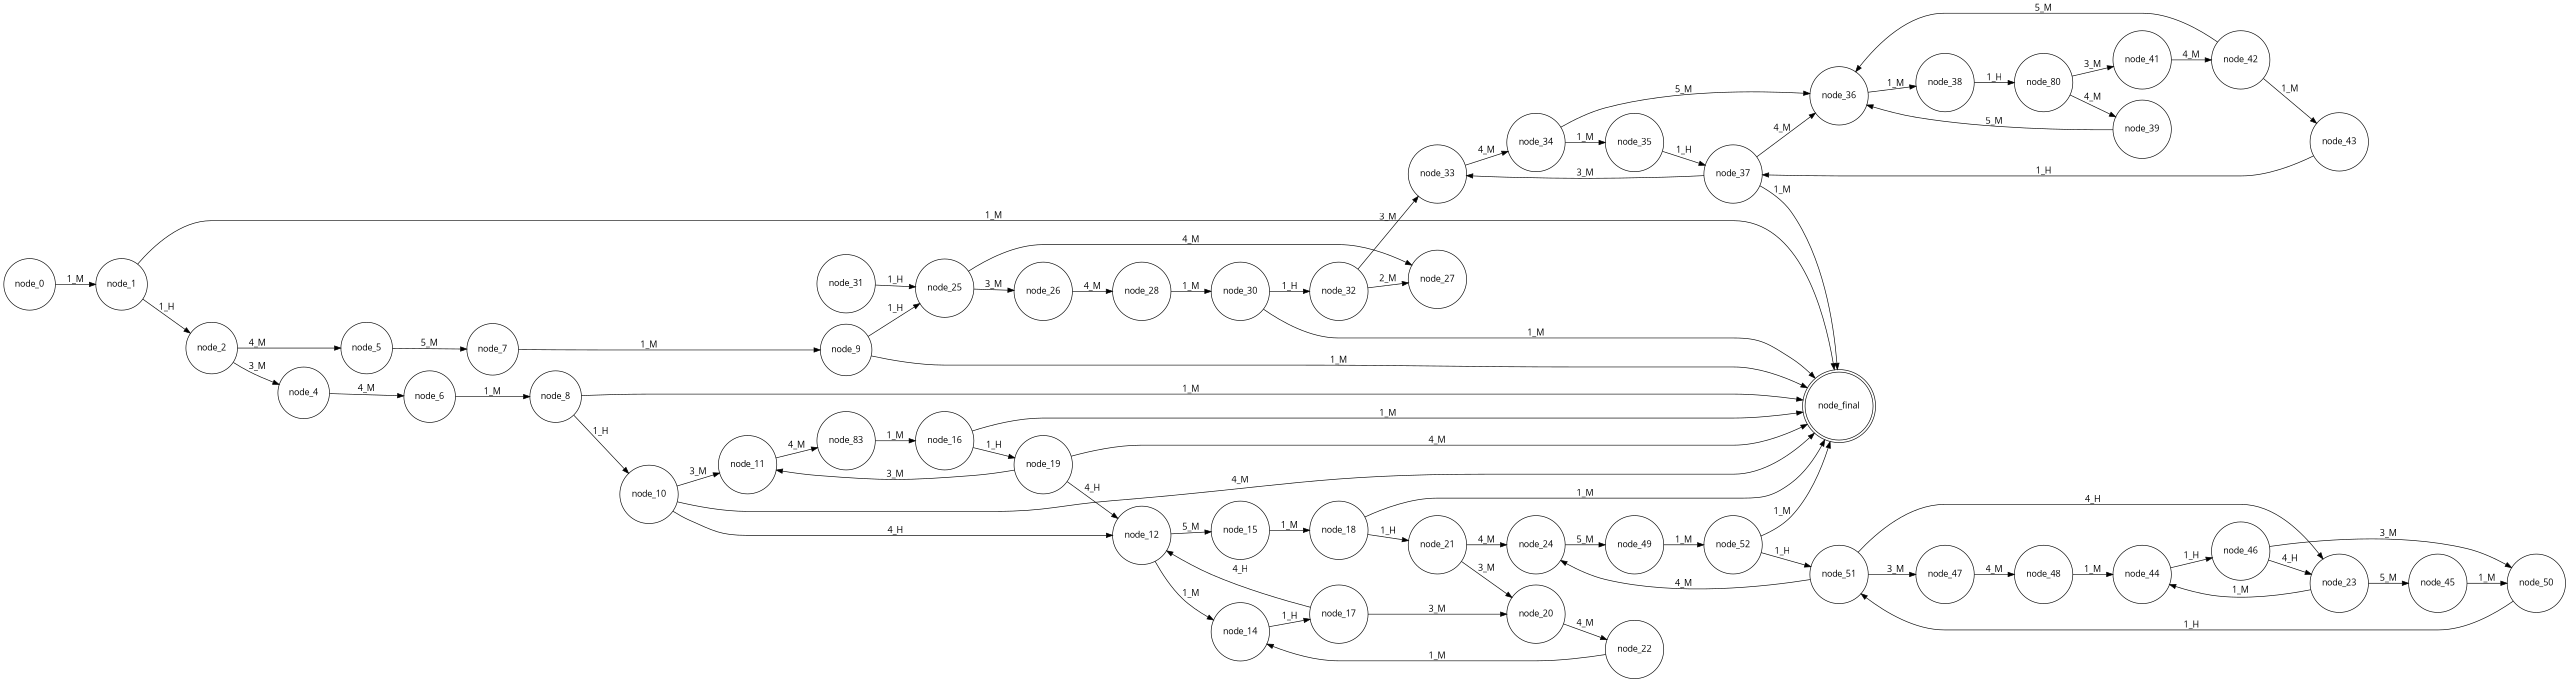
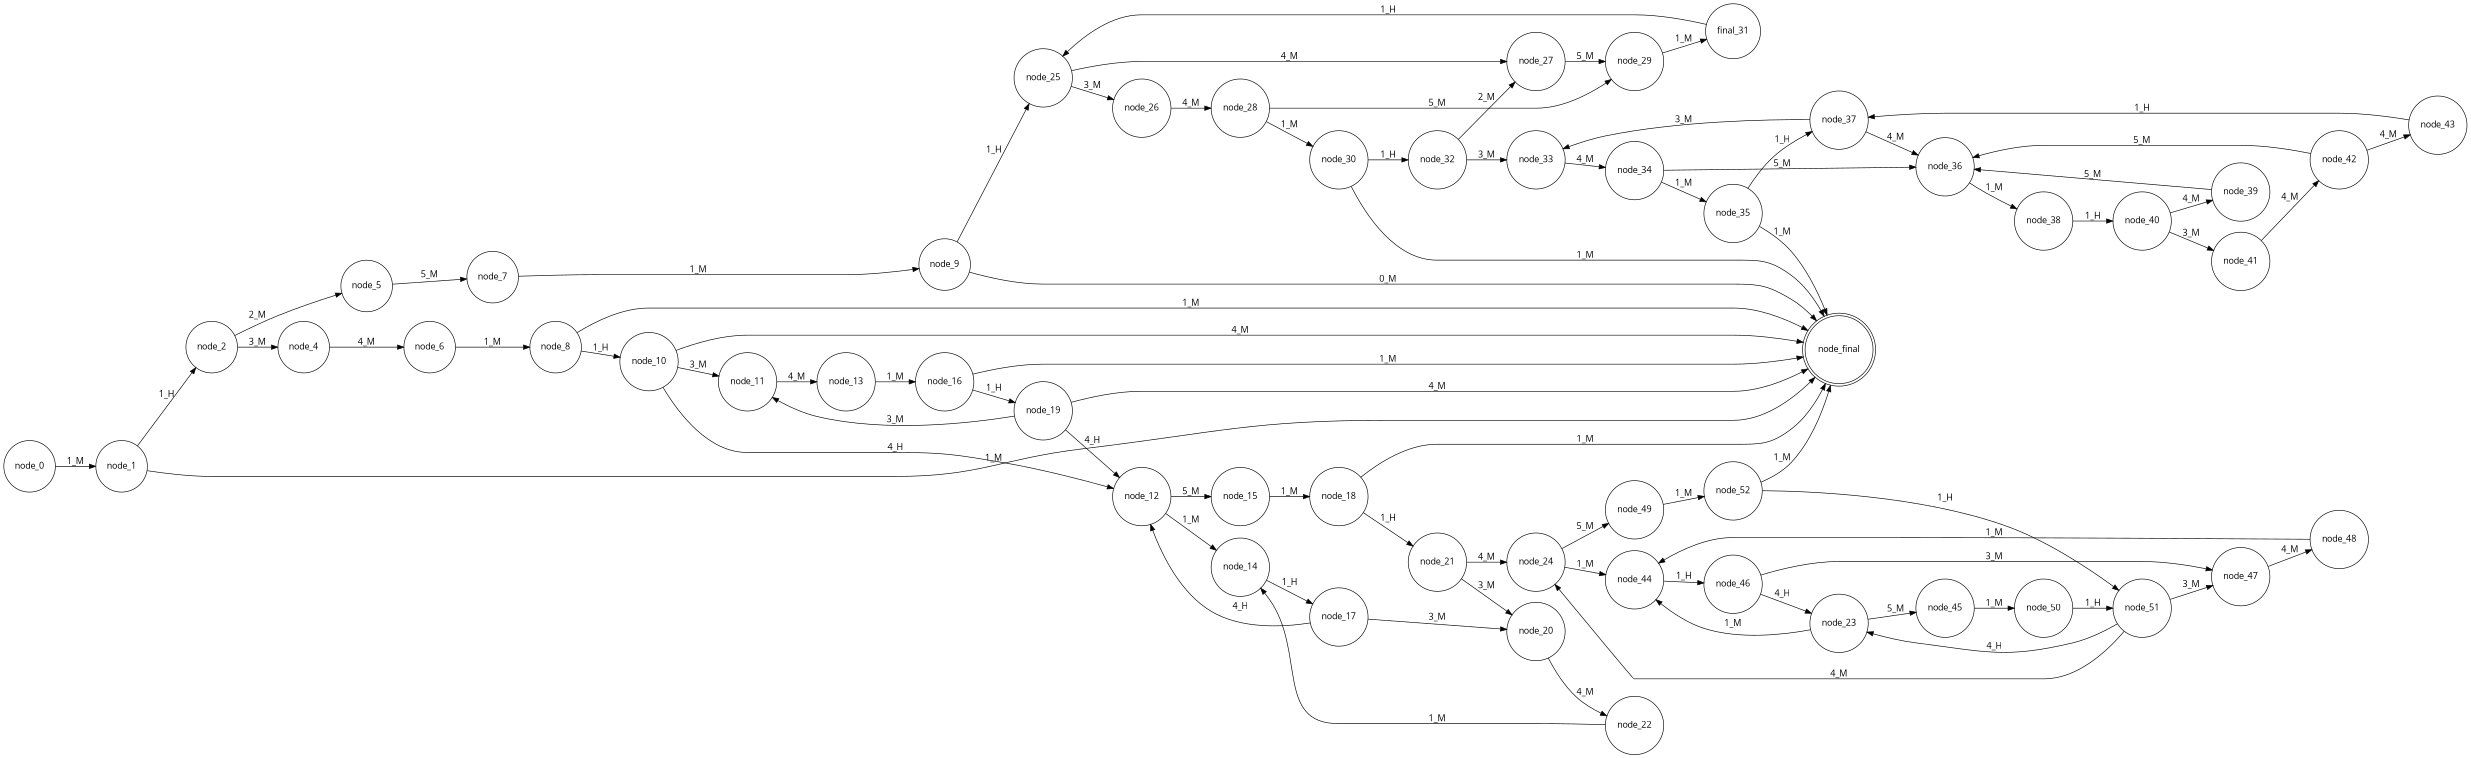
node "node_29": added
node "node_80": label "node_80" -> "node_40"
edge "node_42" -> "node_43": label "1_M" -> "4_M"
edge "node_37" -> "node_final": now "node_35" -> "node_final"
node "node_31": label "node_31" -> "final_31"
edge "node_2" -> "node_5": label "4_M" -> "2_M"
edge "node_9" -> "node_final": label "1_M" -> "0_M"
node "node_83": label "node_83" -> "node_13"
edge "node_46" -> "node_50": now "node_46" -> "node_47"
edge "node_24" -> "node_44": added, label "1_M"
